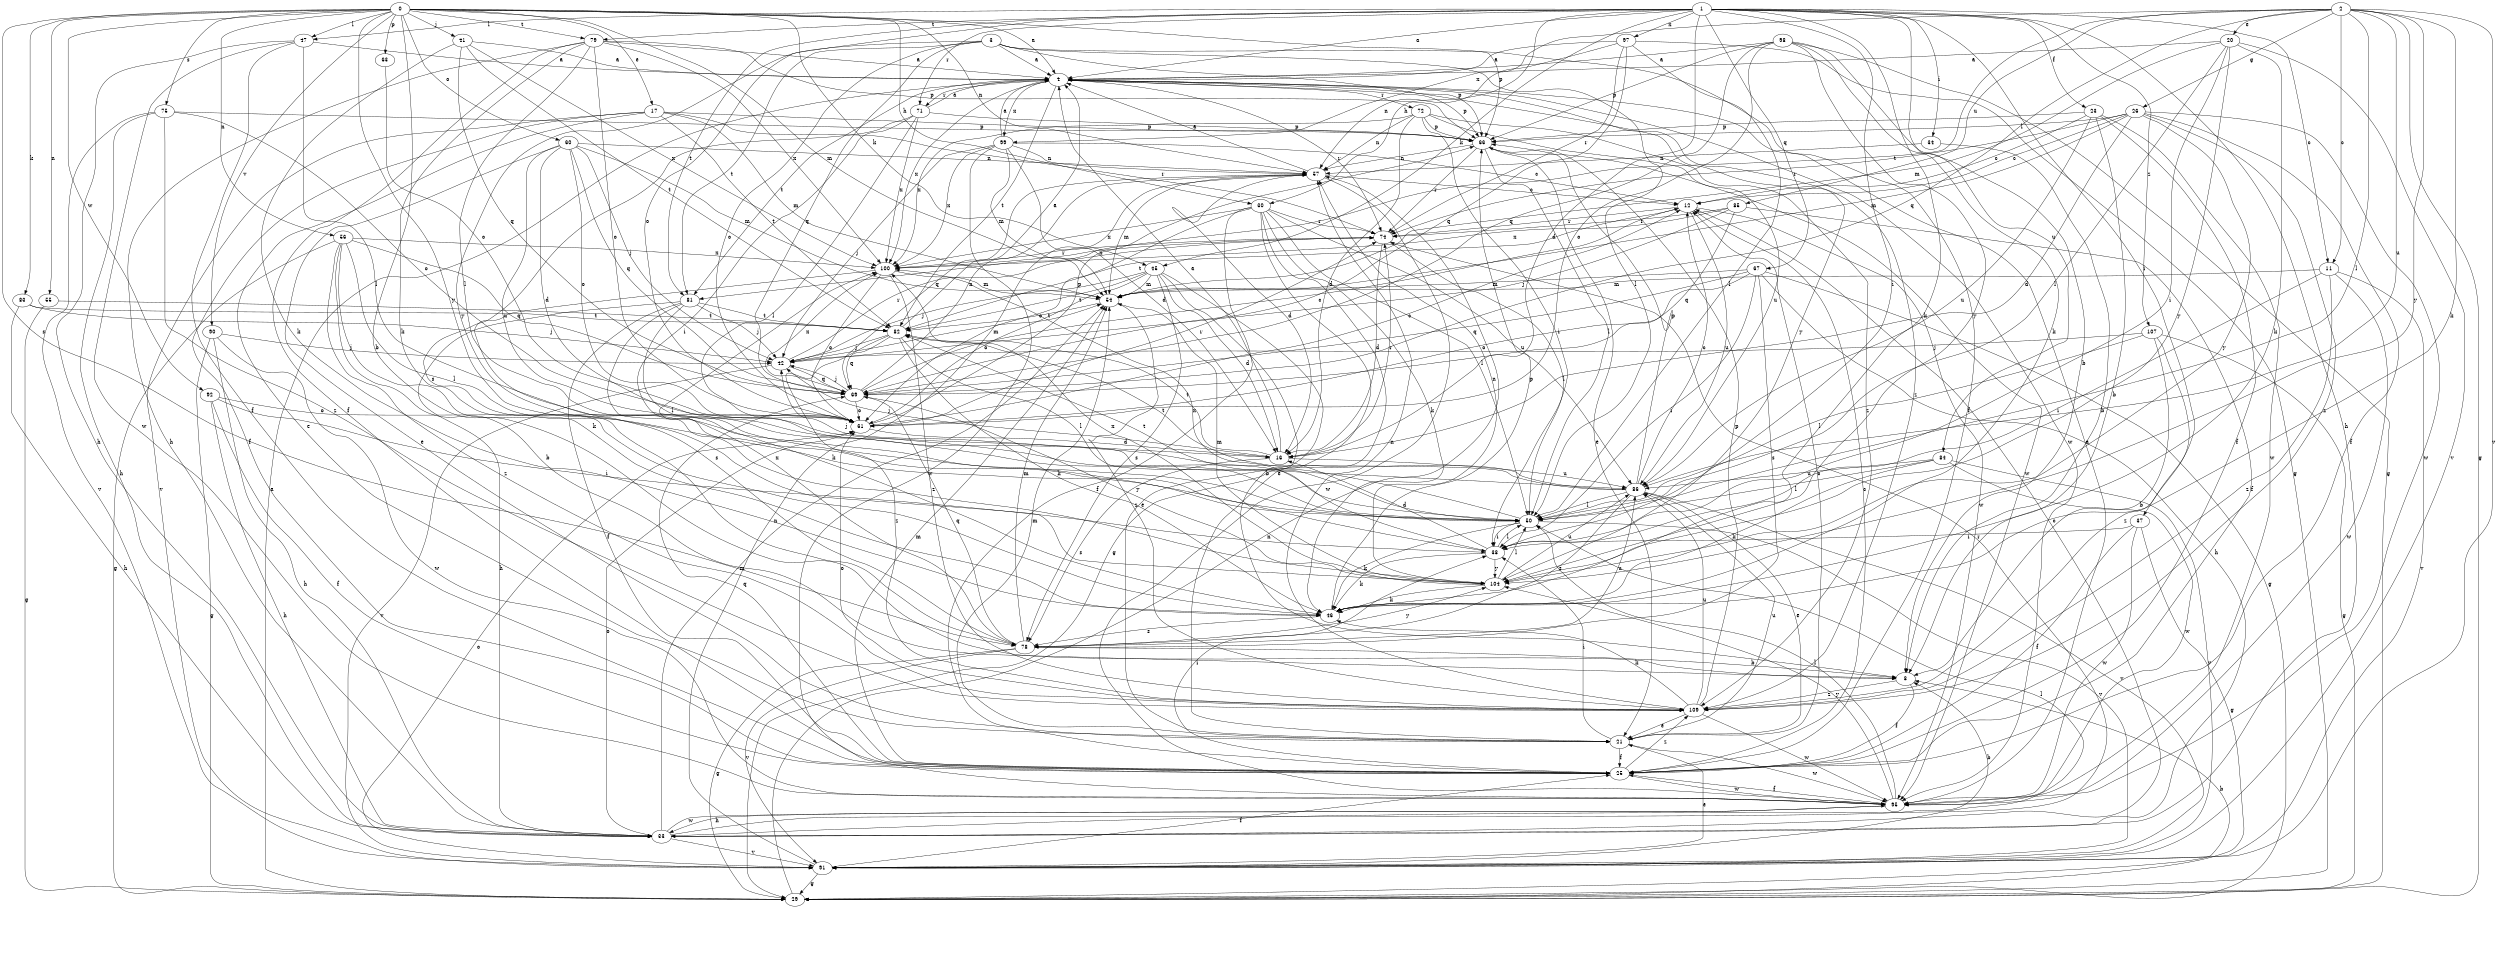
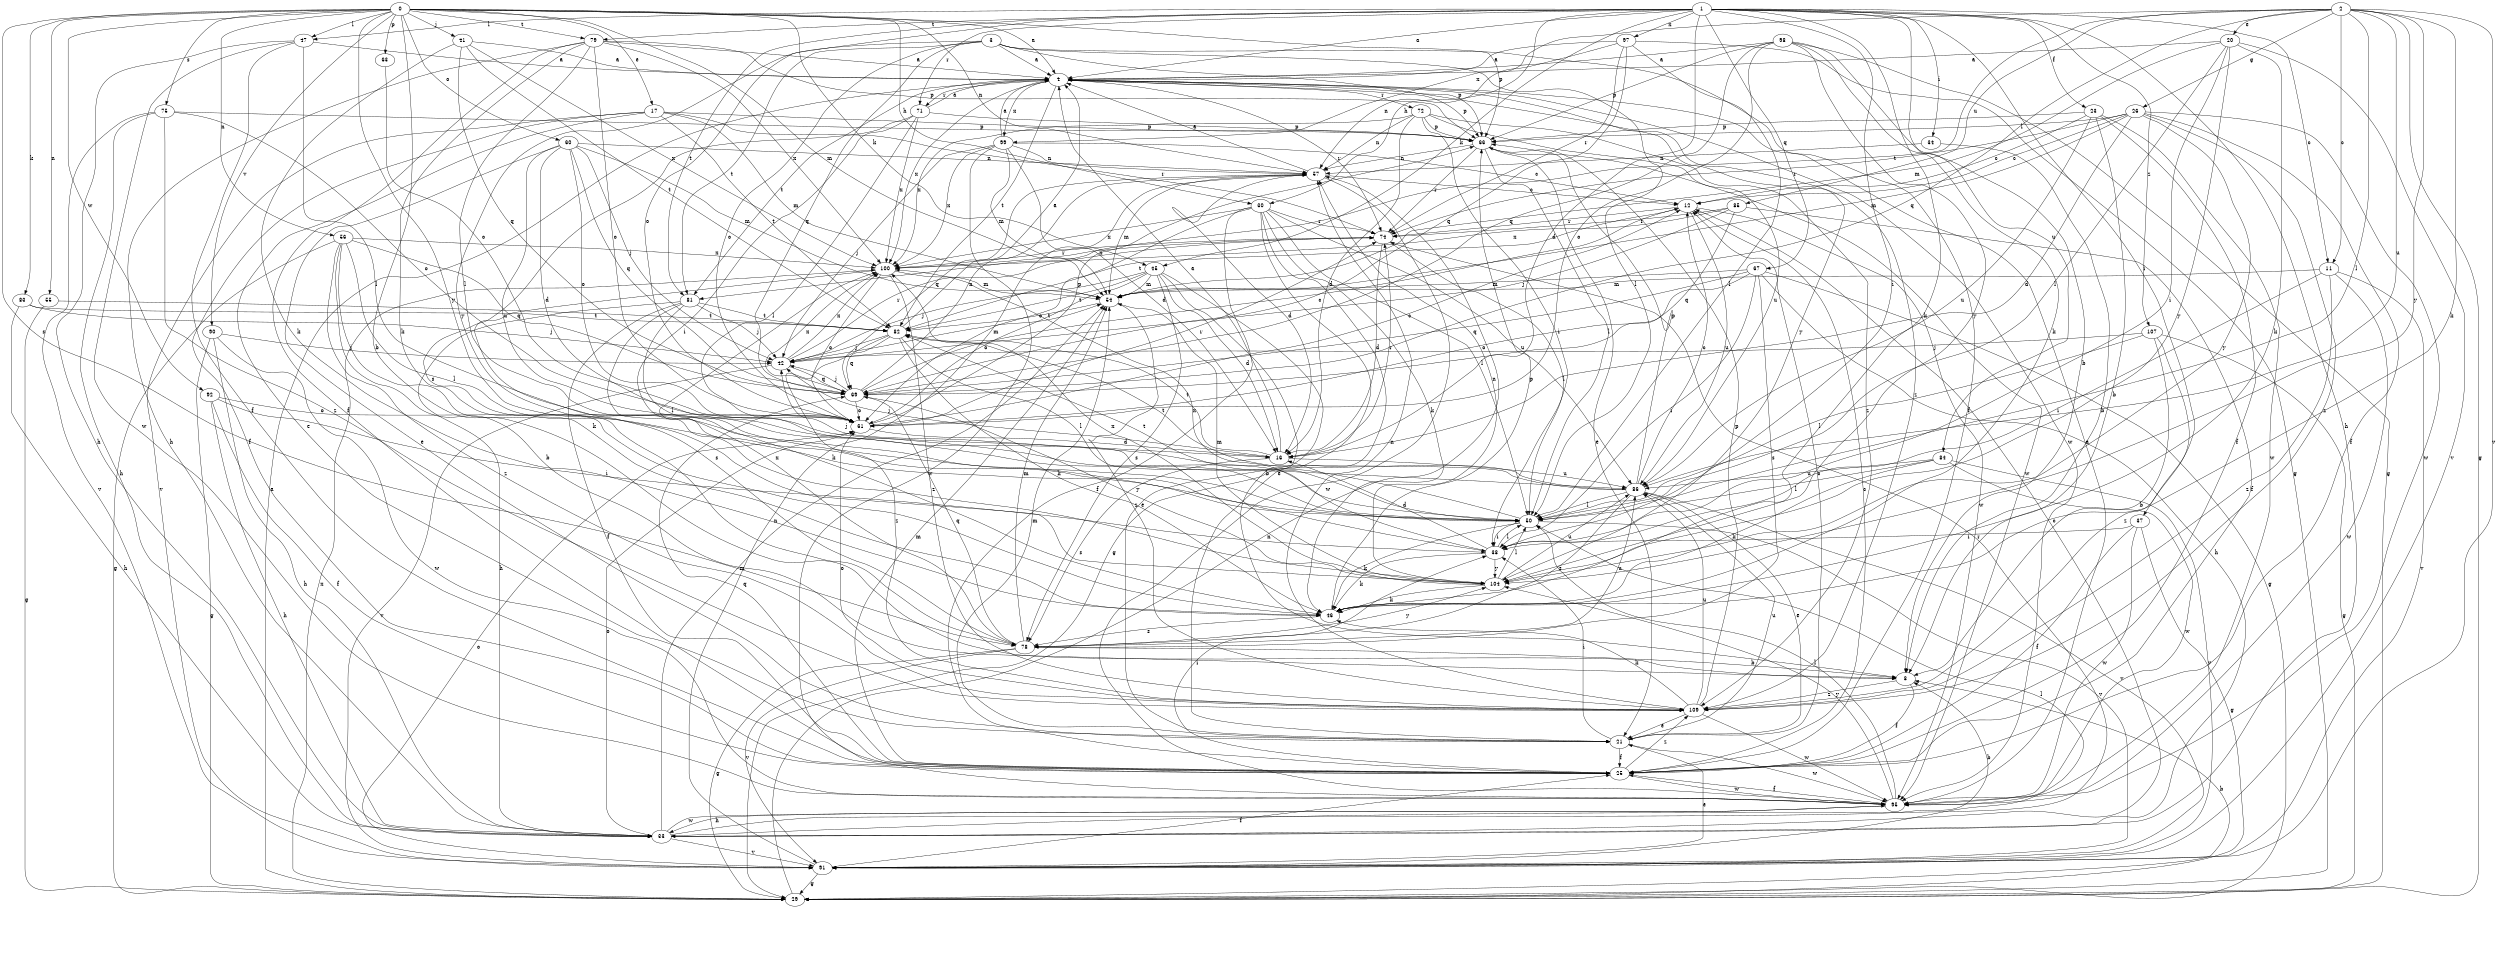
edge "42" -> "100": added, label "x"
edge "29" -> "100": added, label "x"
